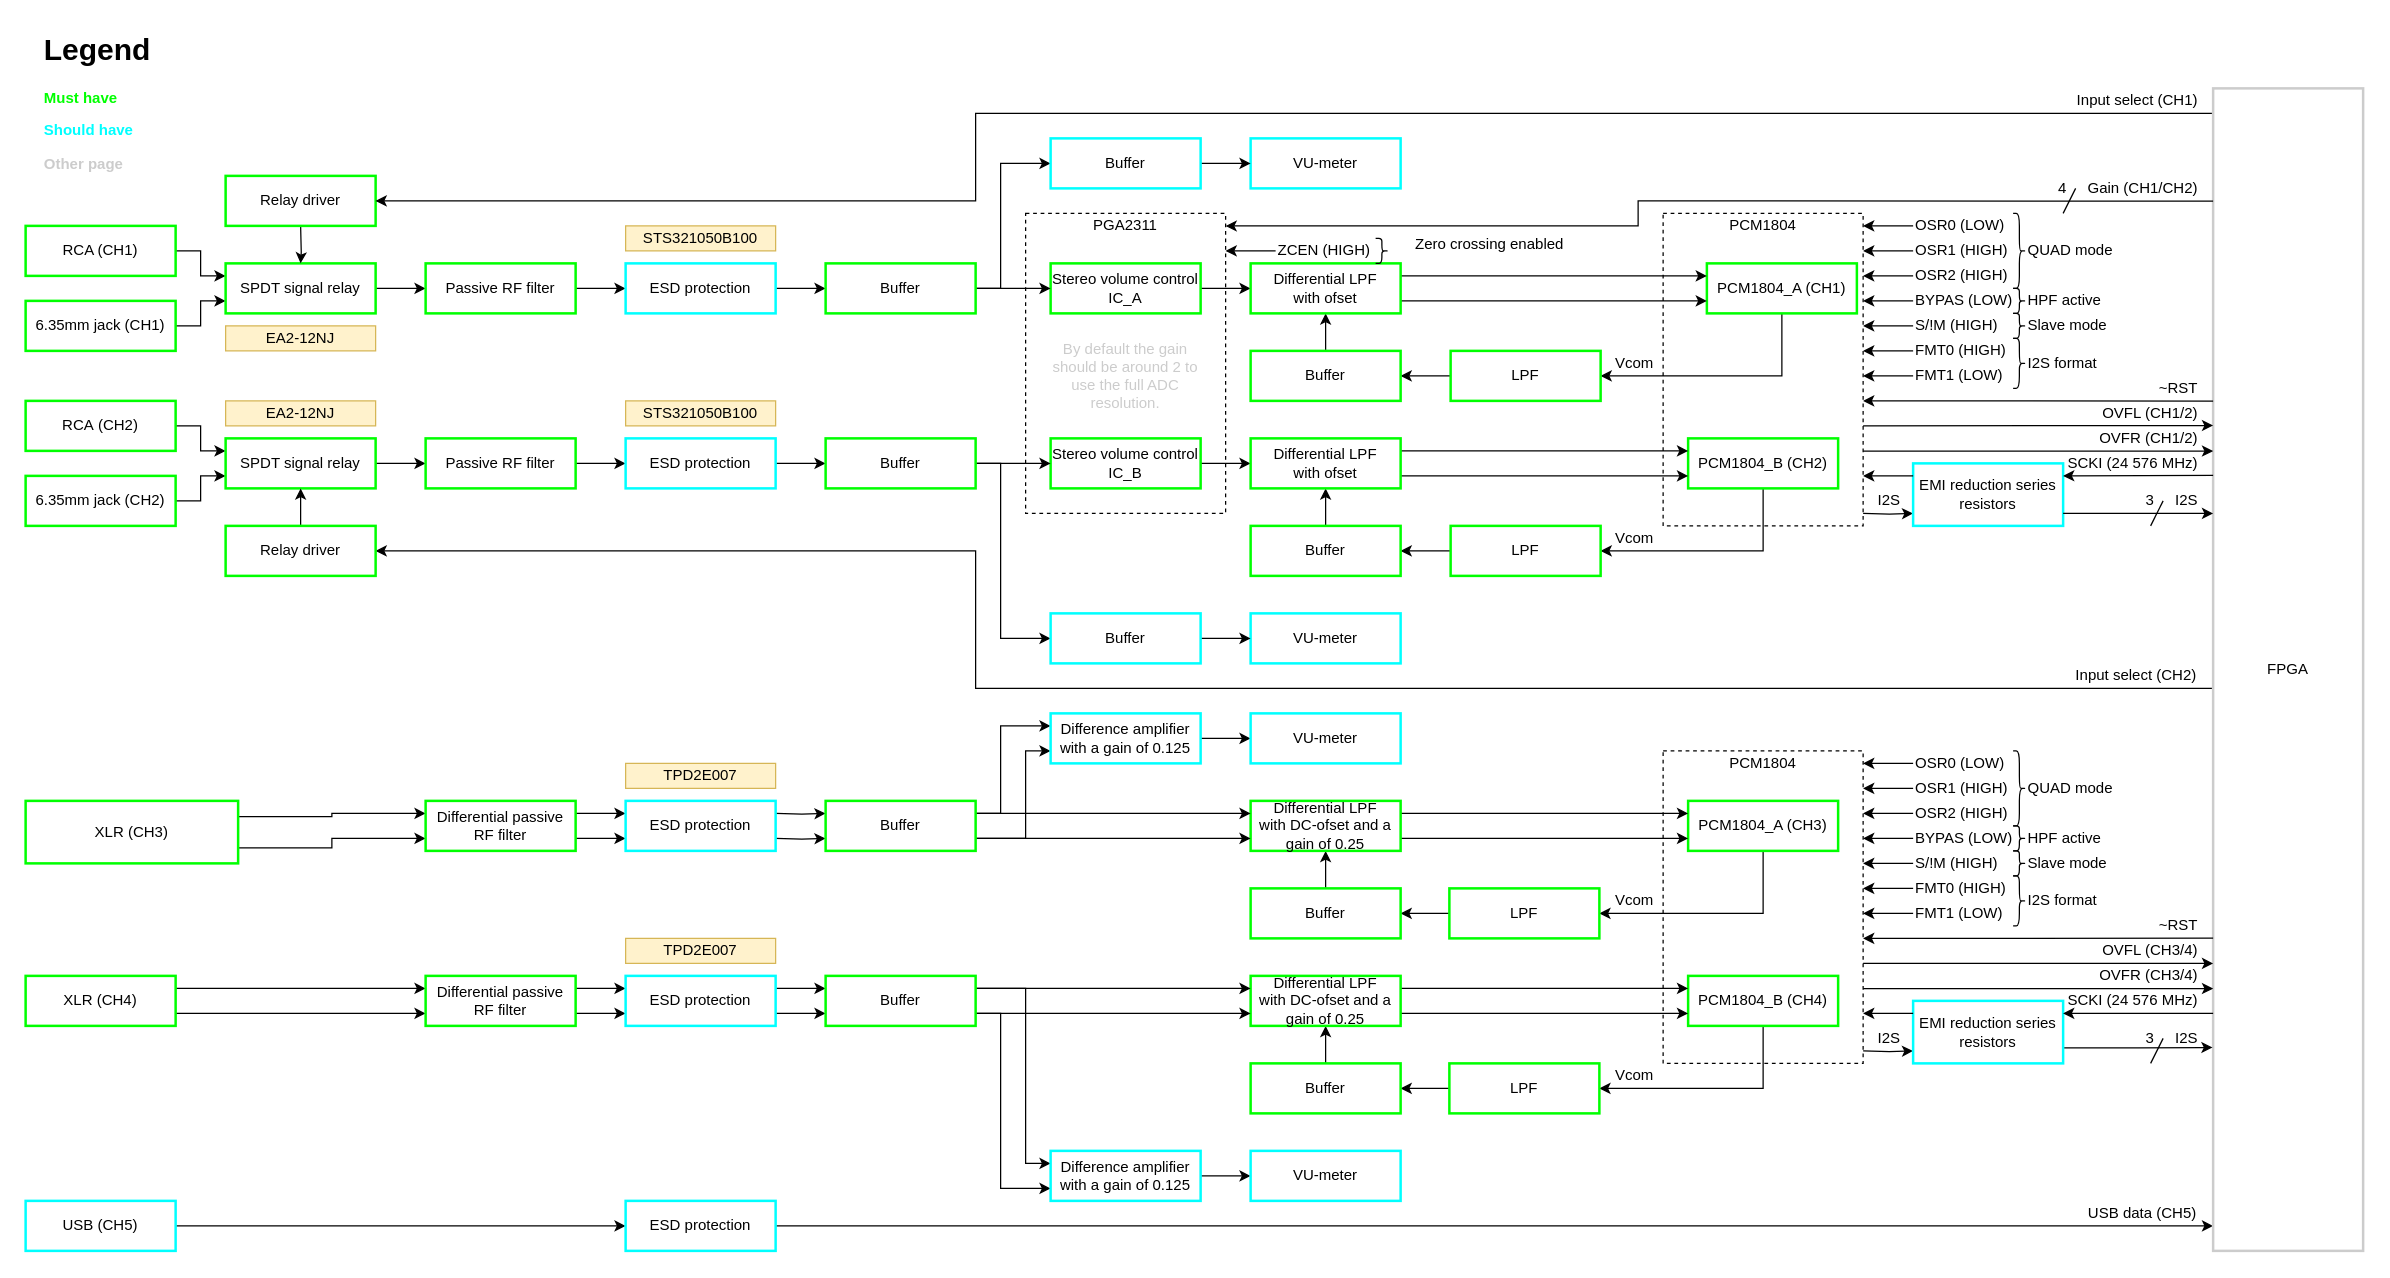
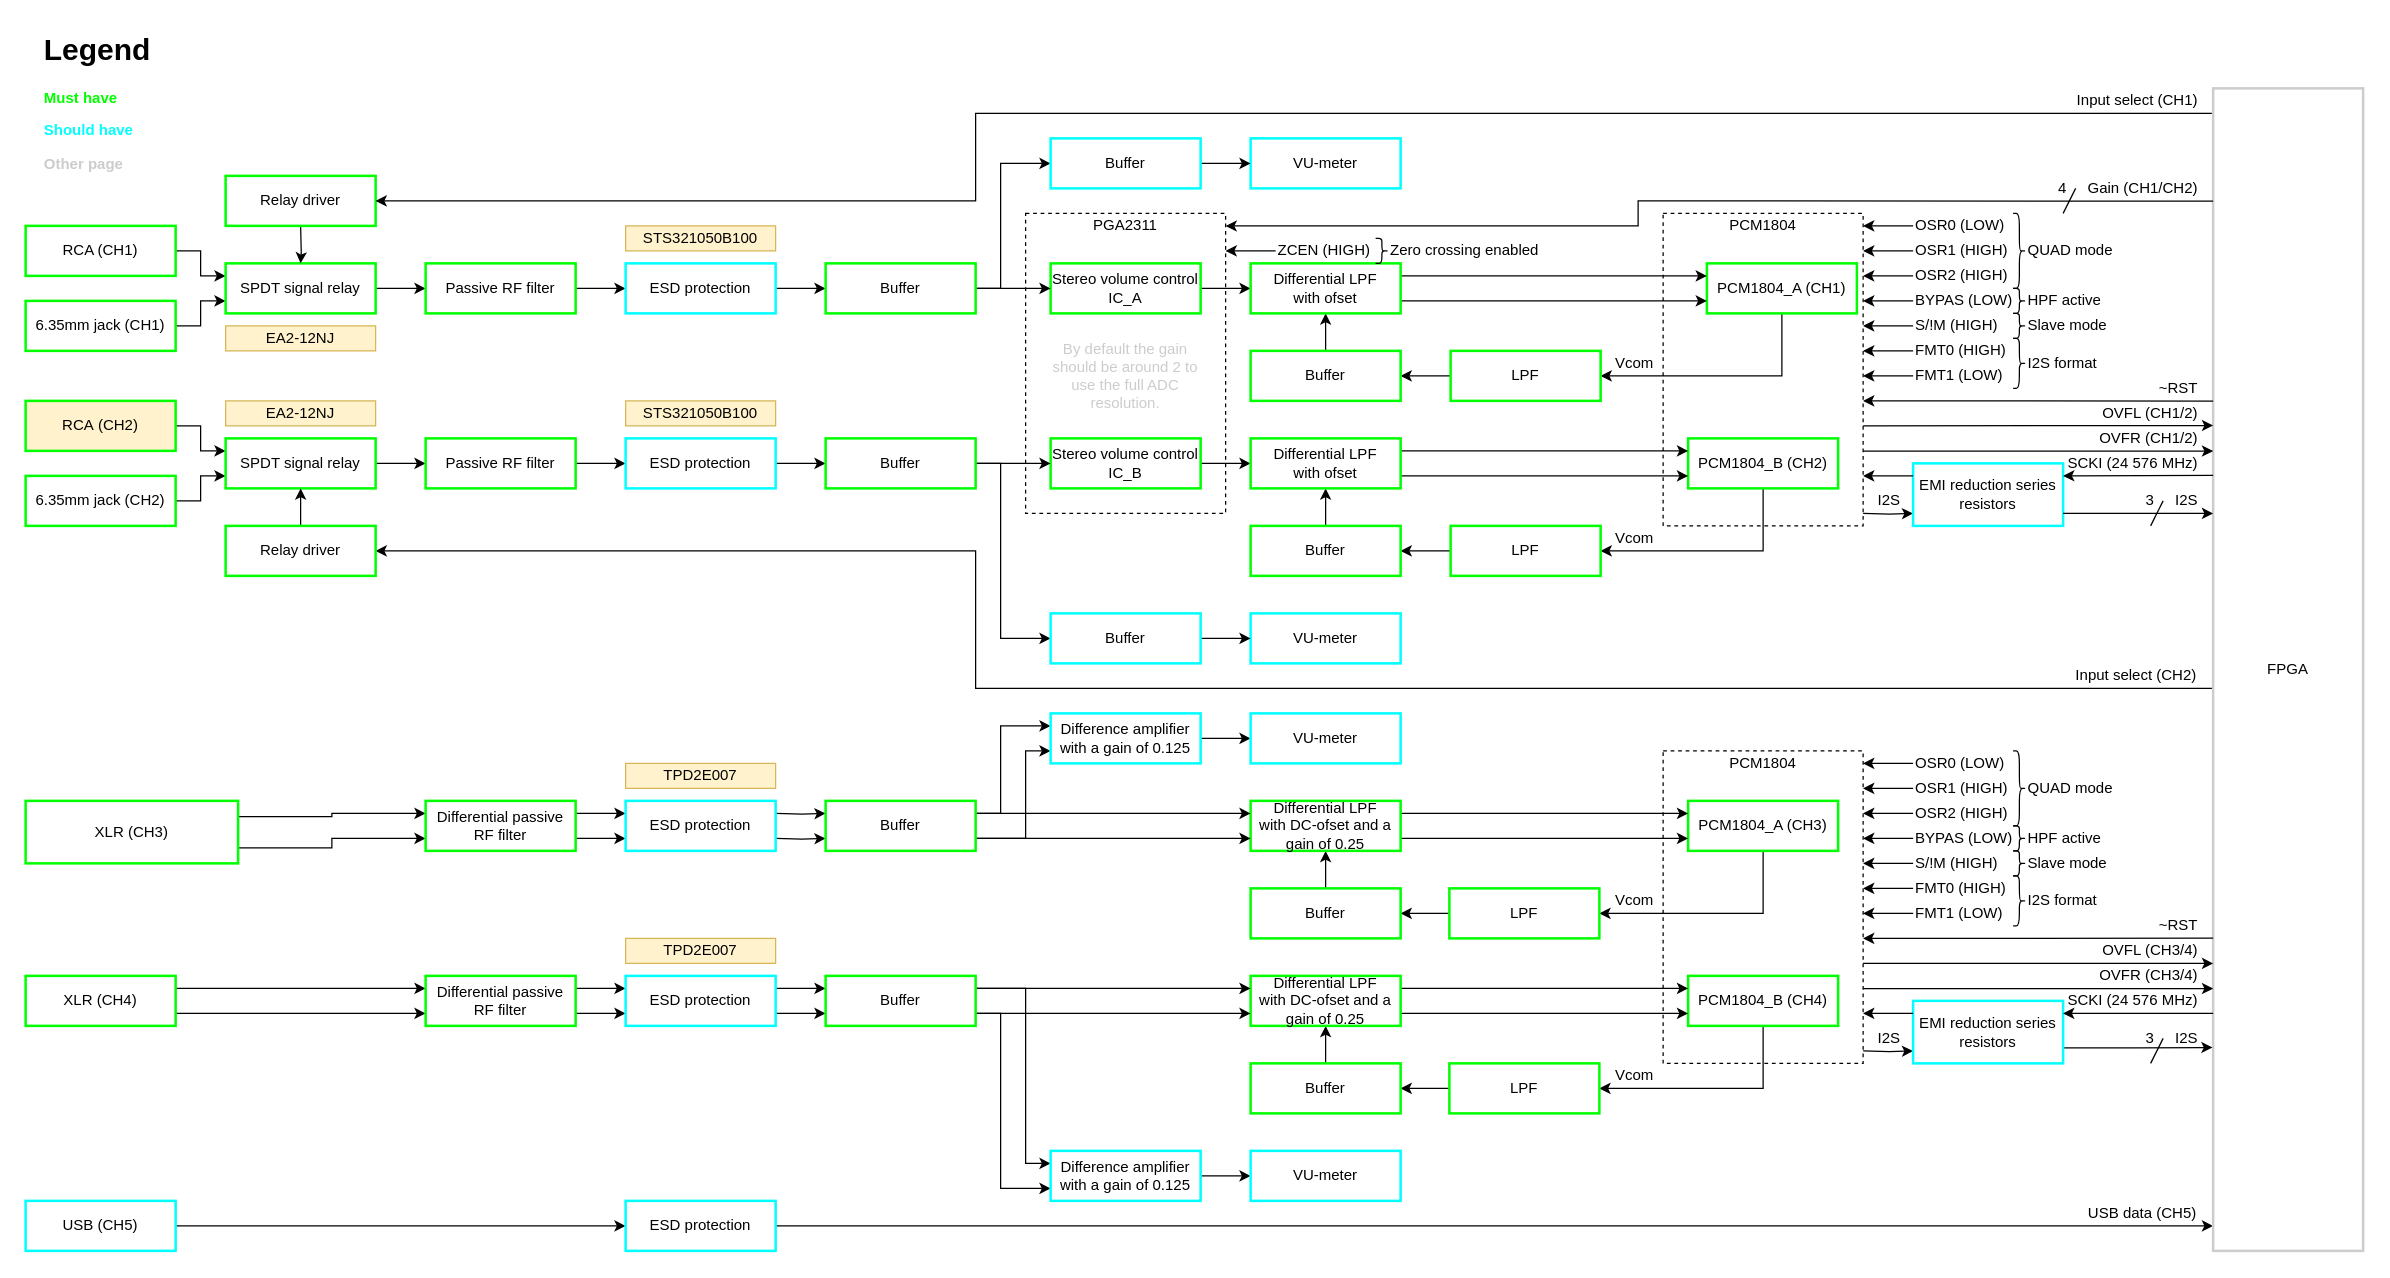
node "Zero crossing enabled": moved (1494, 244) -> (1469, 251)
node "RCA (CH2)": fillcolor #ffffff -> #fff2cc
